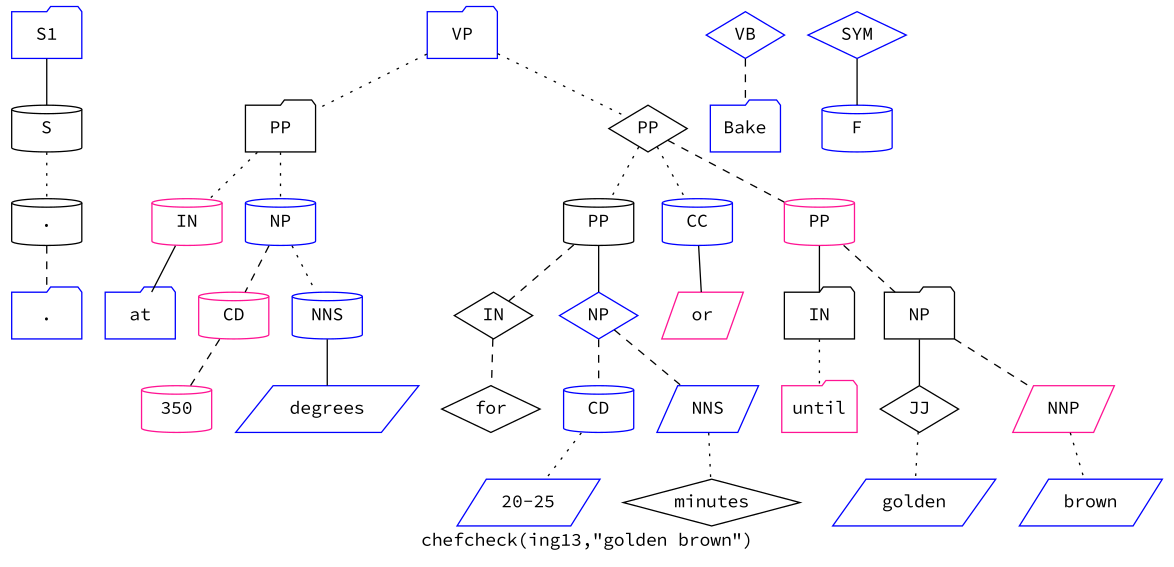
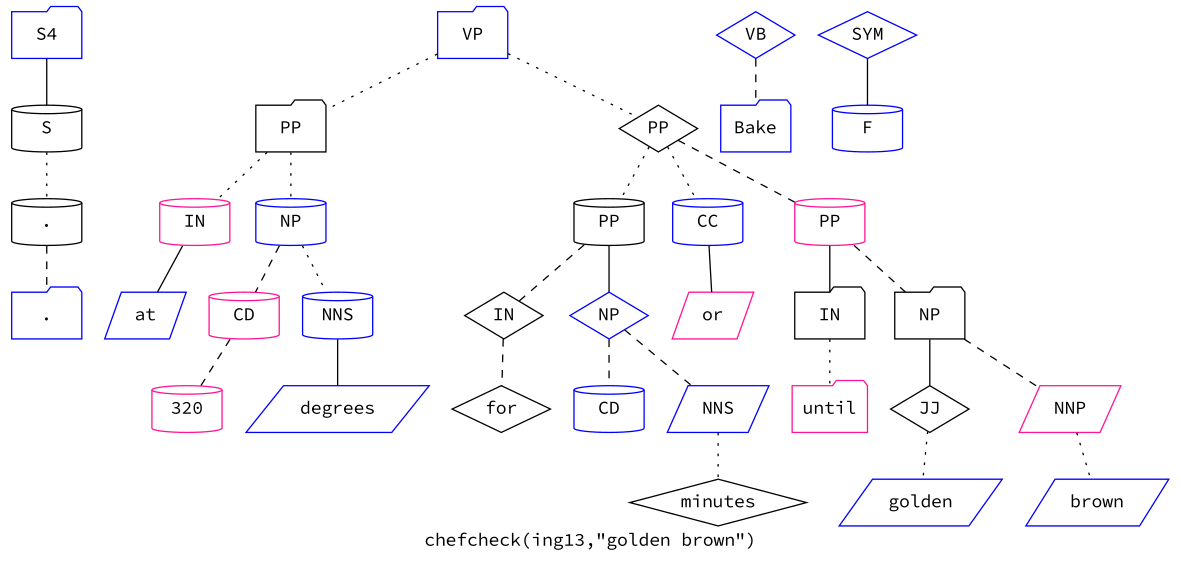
node "S1": label "S1" -> "S4"
node "at": shape folder -> parallelogram
node "350": label "350" -> "320"
node "20-25": removed
